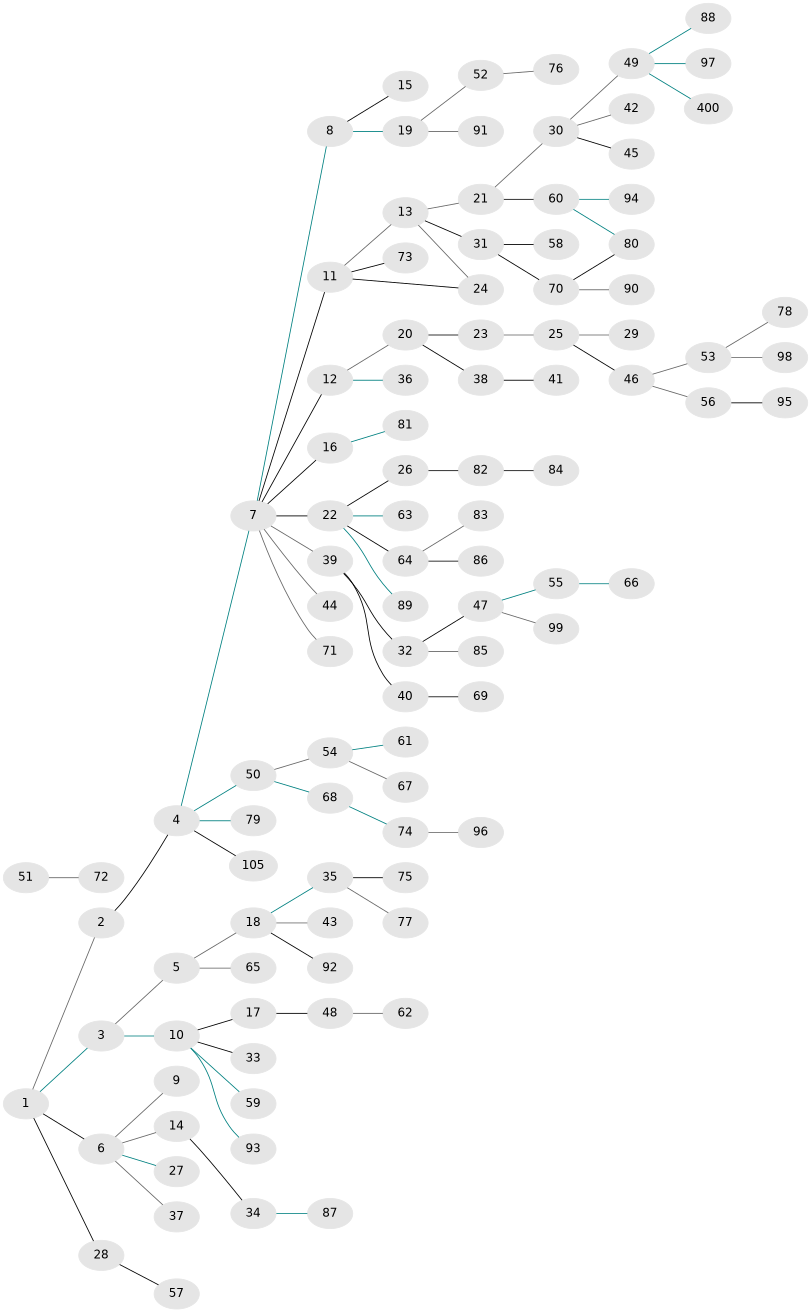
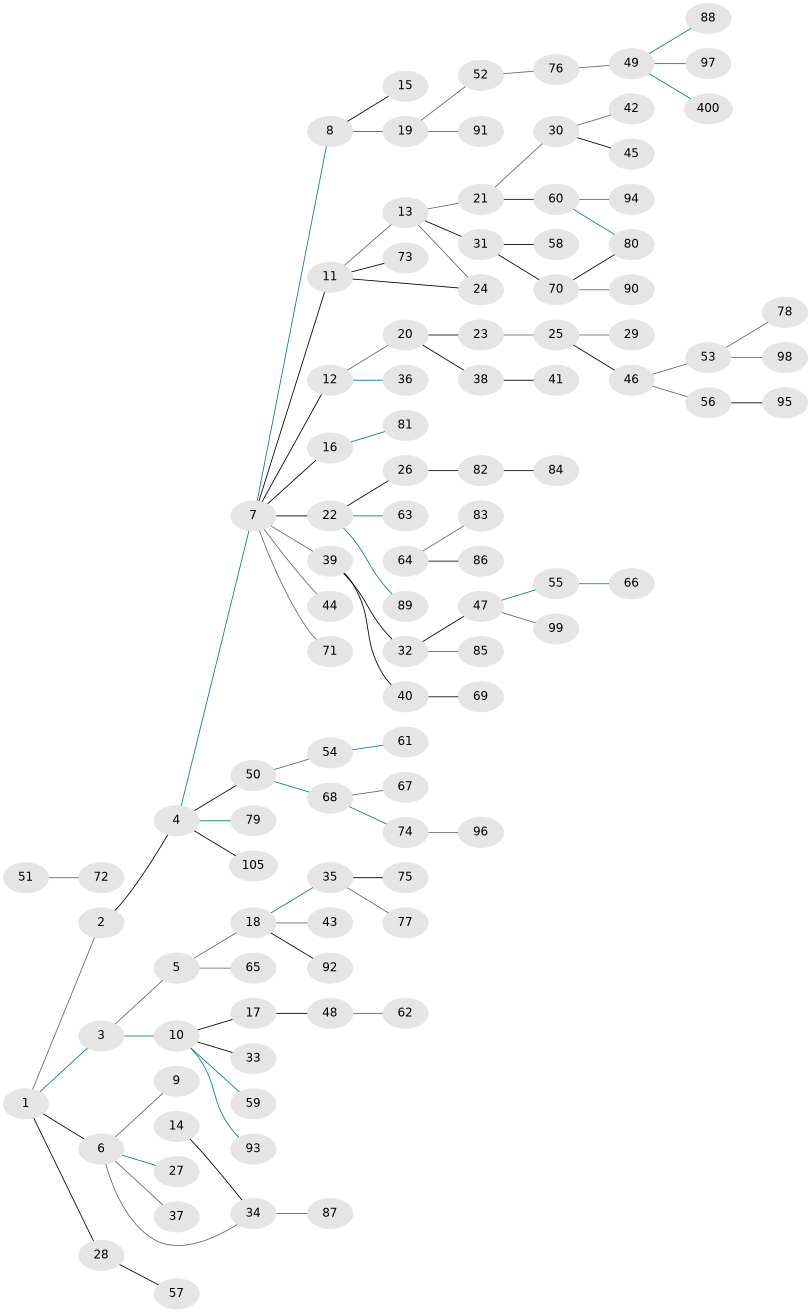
edge "49" -- "30": now "49" -- "76"
edge "22" -- "64": removed
edge "54" -- "67": now "68" -- "67"
edge "50" -- "4": color teal -> black
edge "14" -- "6": now "34" -- "6"
